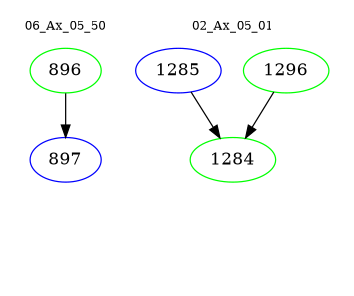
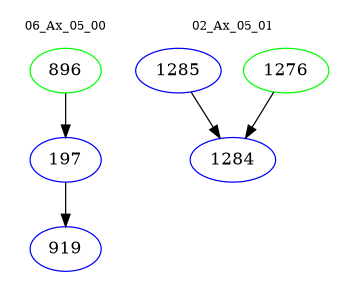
cluster "06_Ax_05_50": label "06_Ax_05_50" -> "06_Ax_05_00"
node "1296": label "1296" -> "1276"
node "897": label "897" -> "197"
node "1284": color green -> blue
node "919": added
